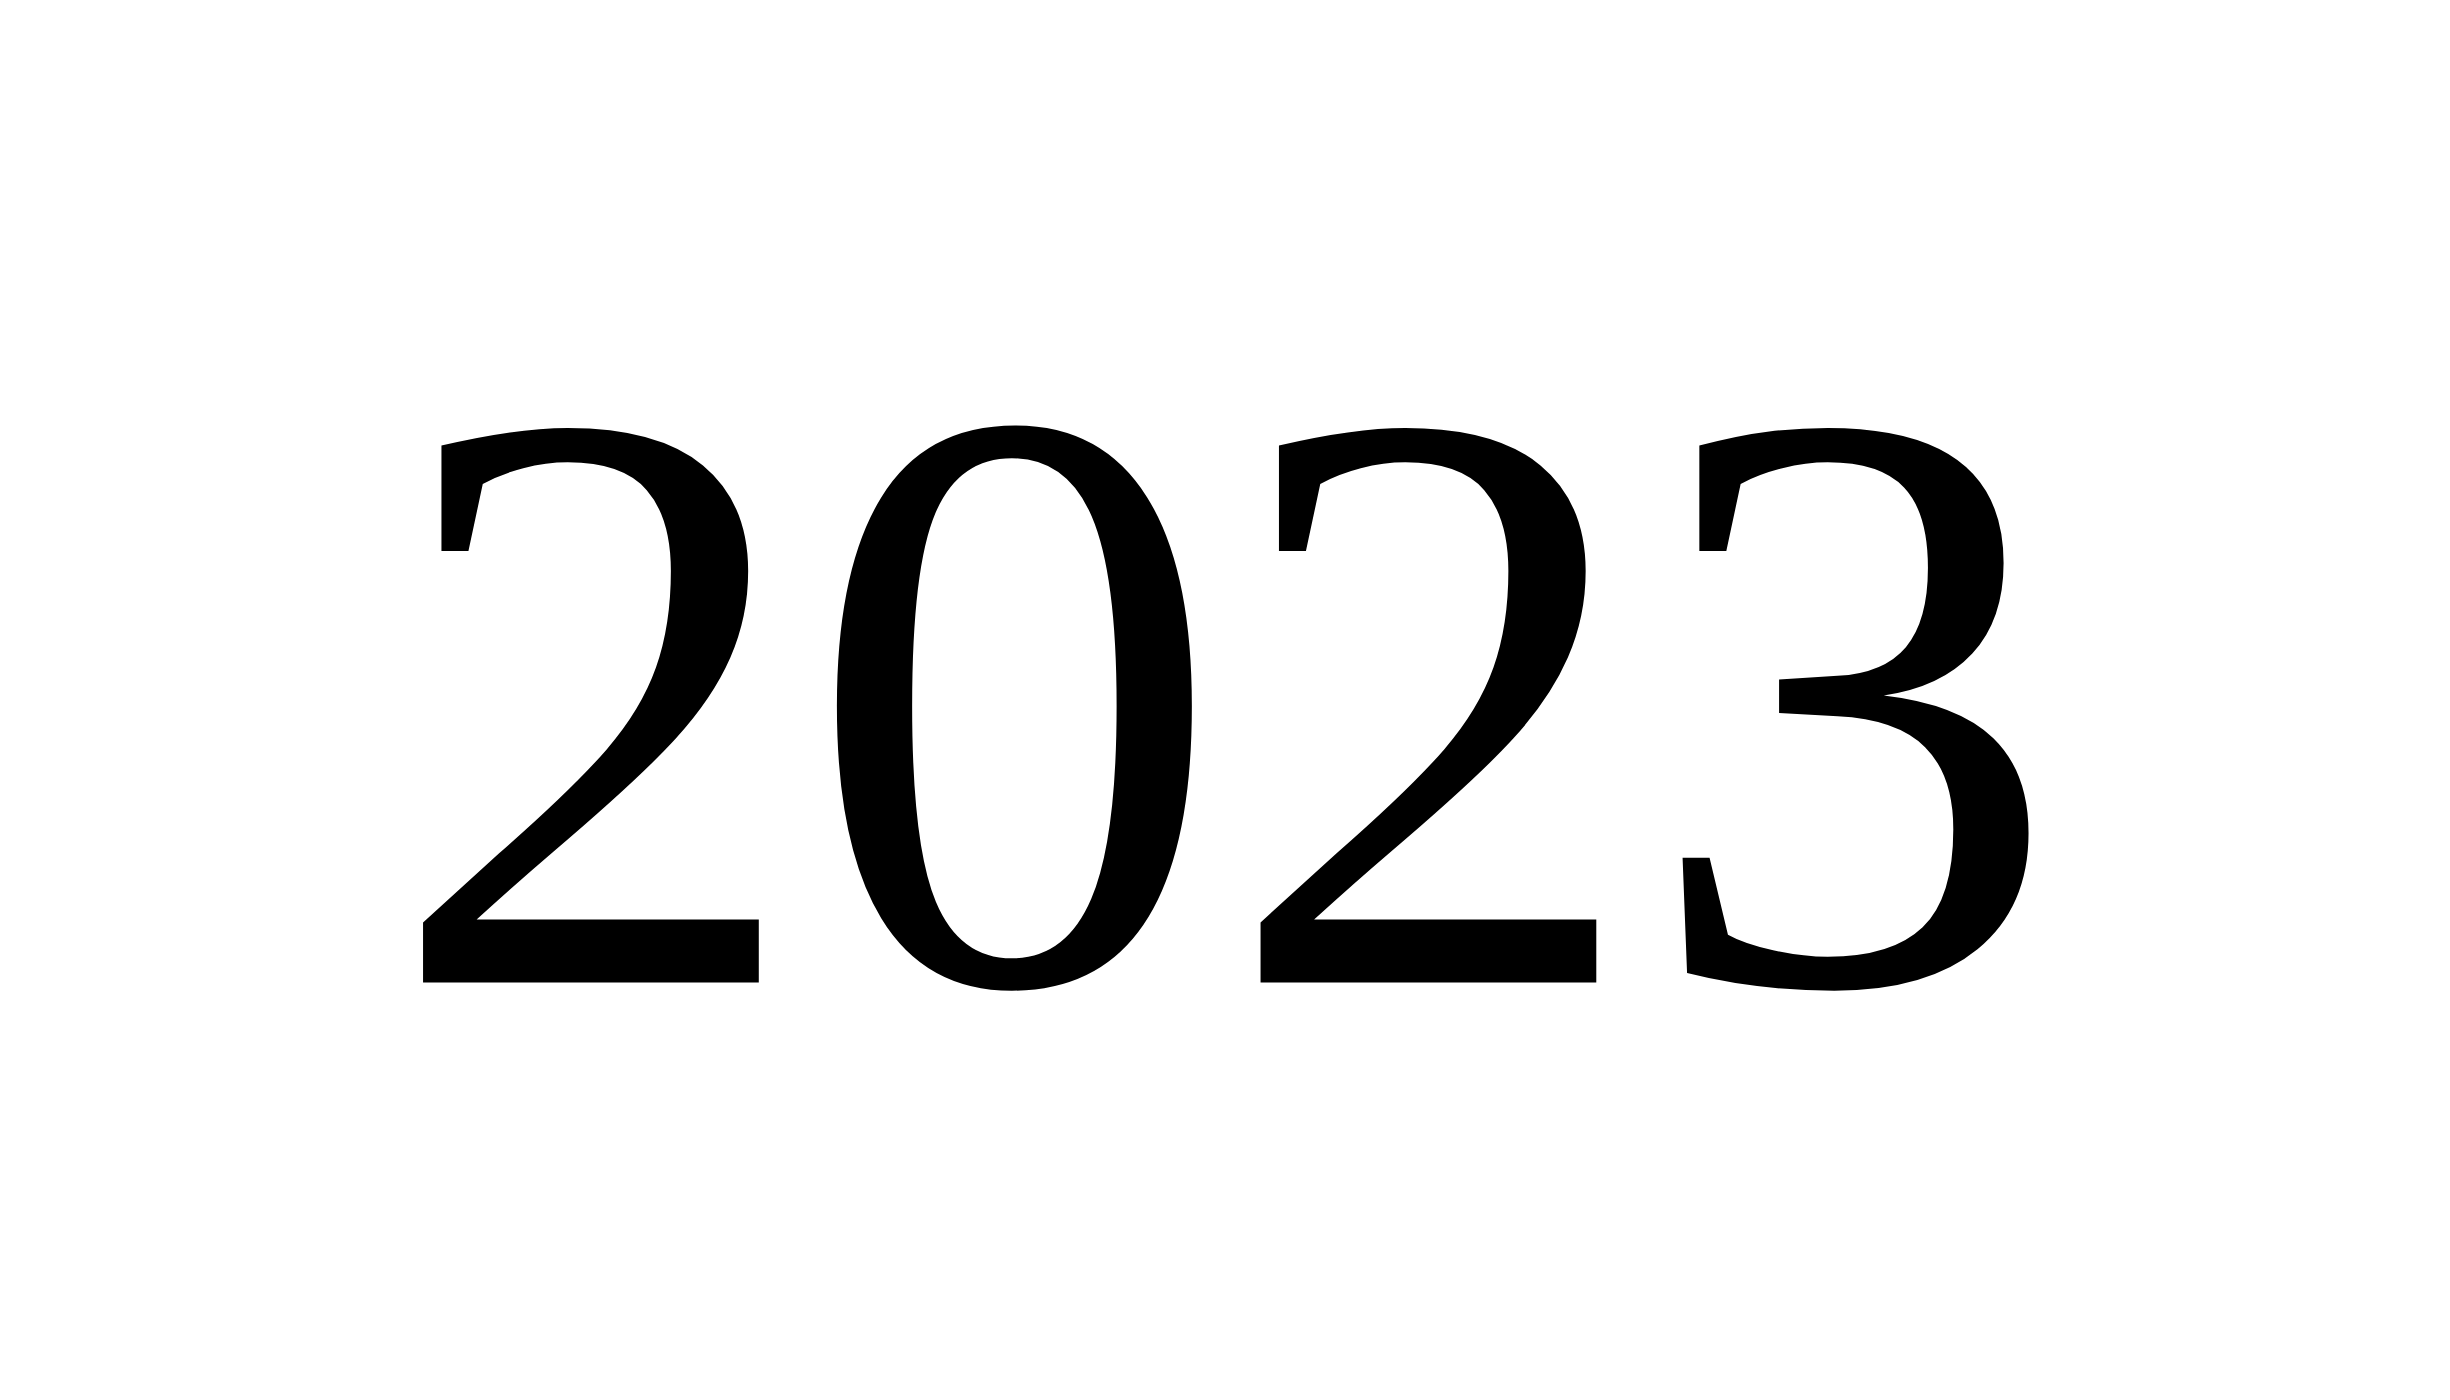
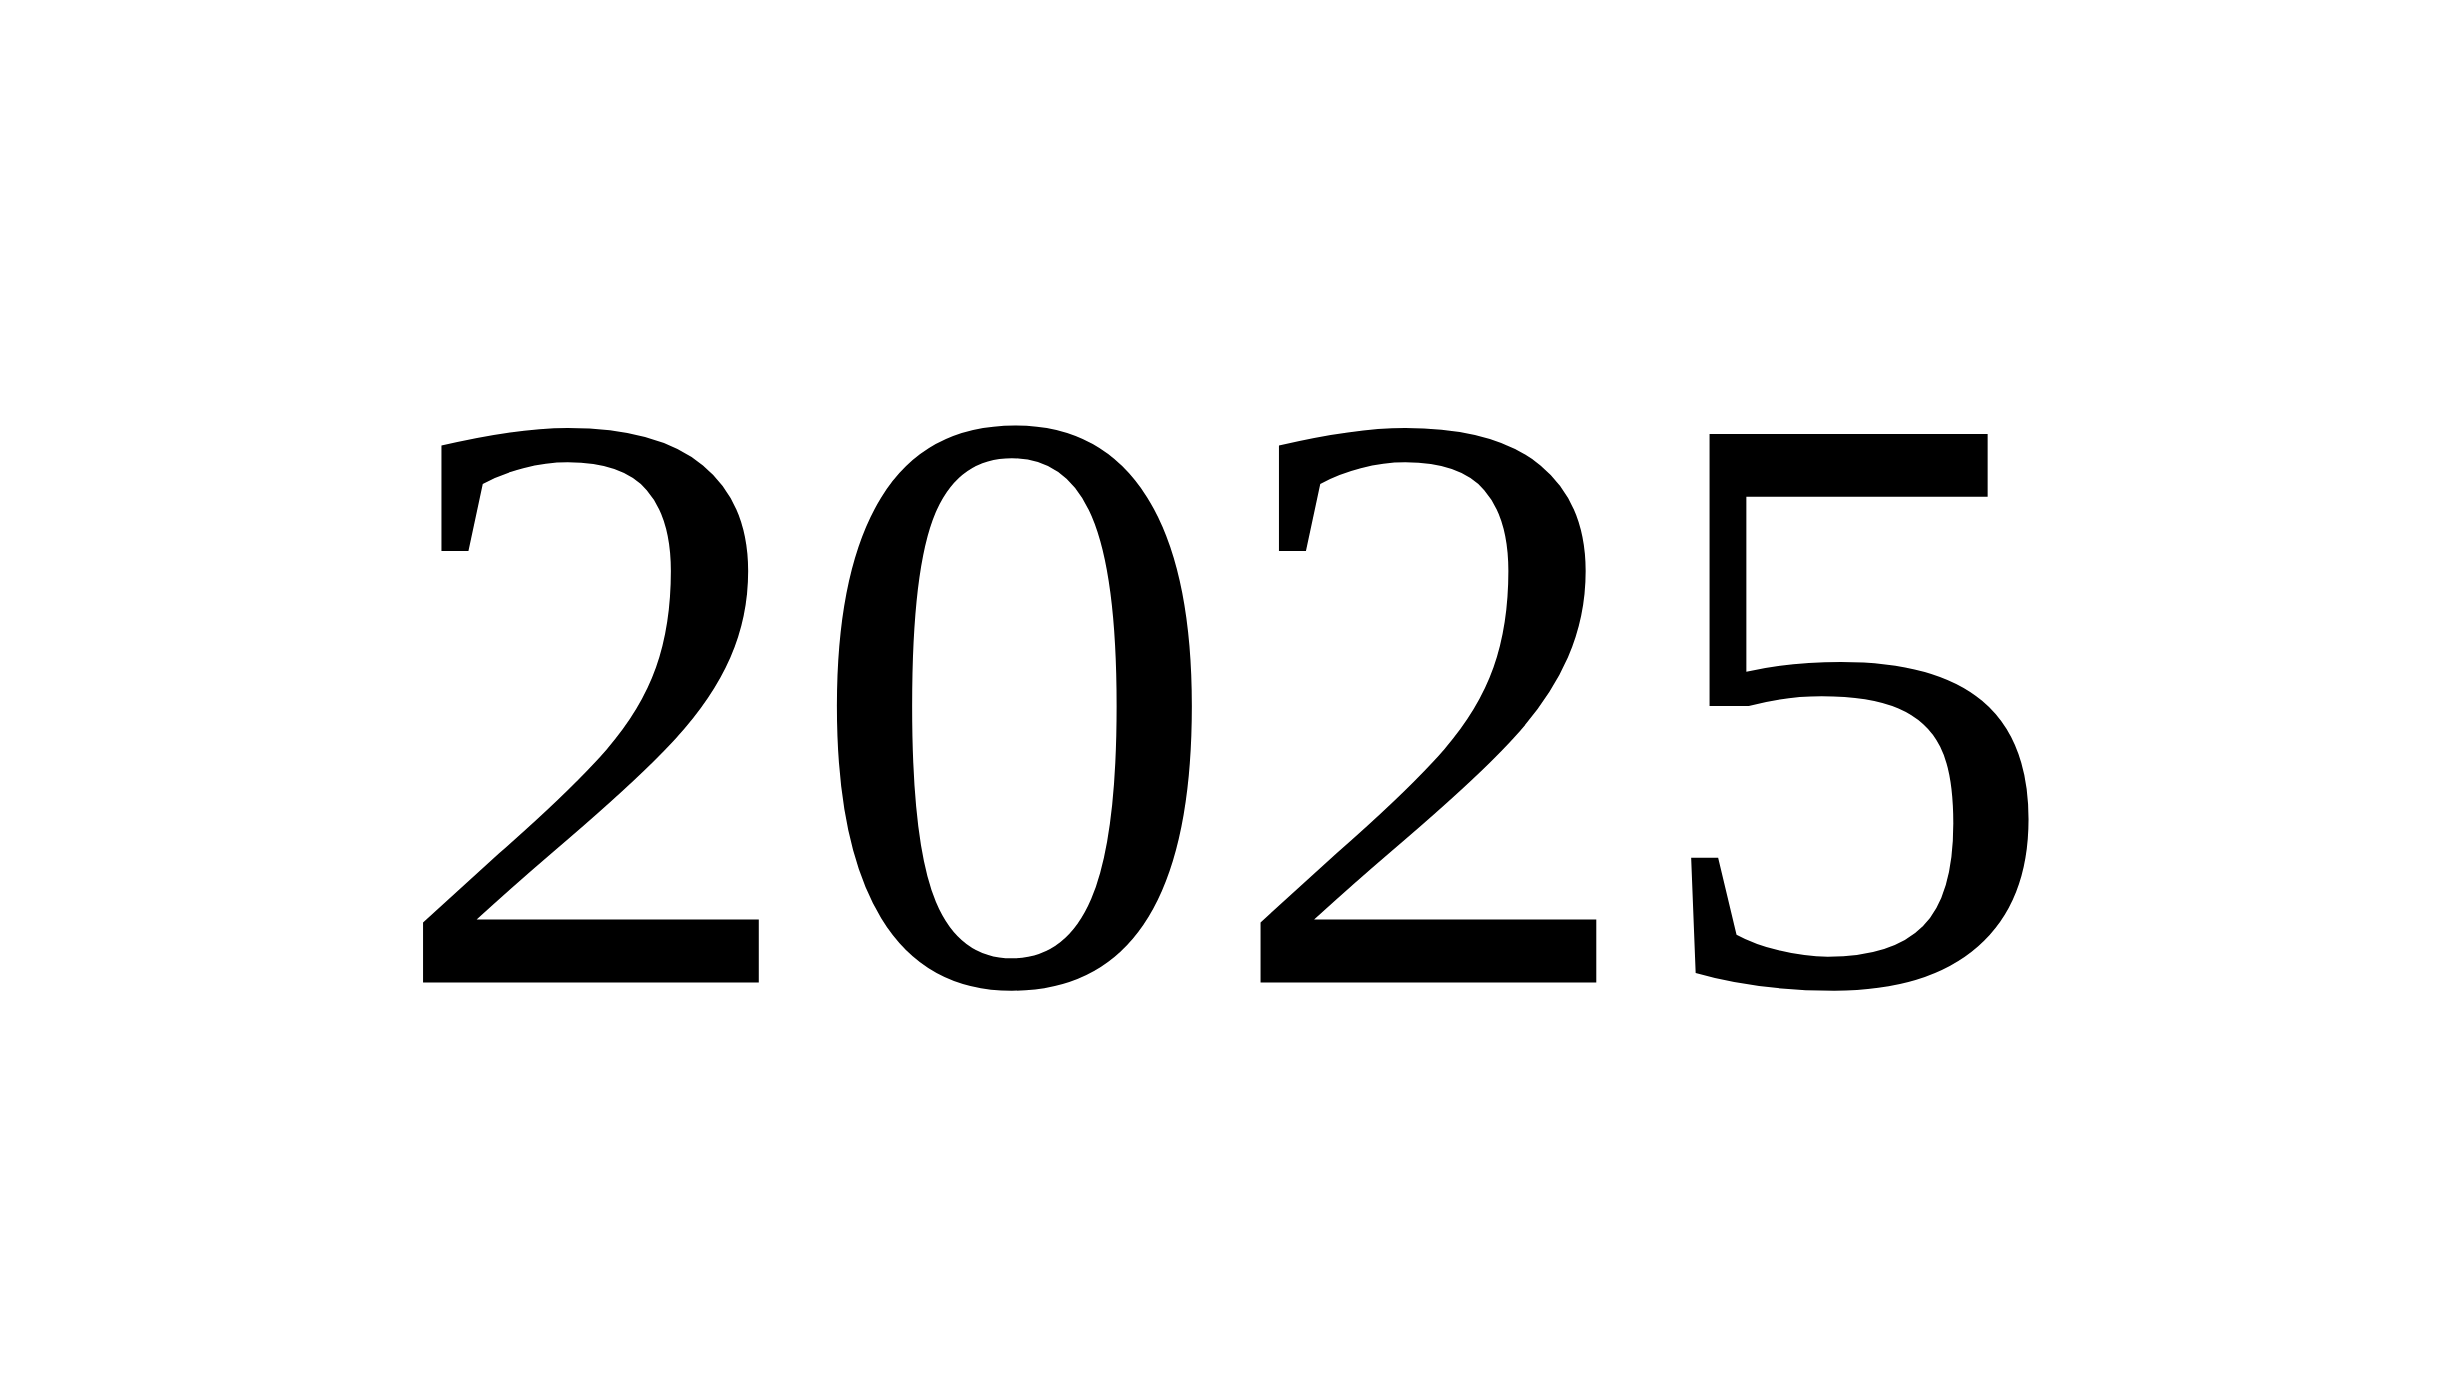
node "2023": label "2023" -> "2025"
